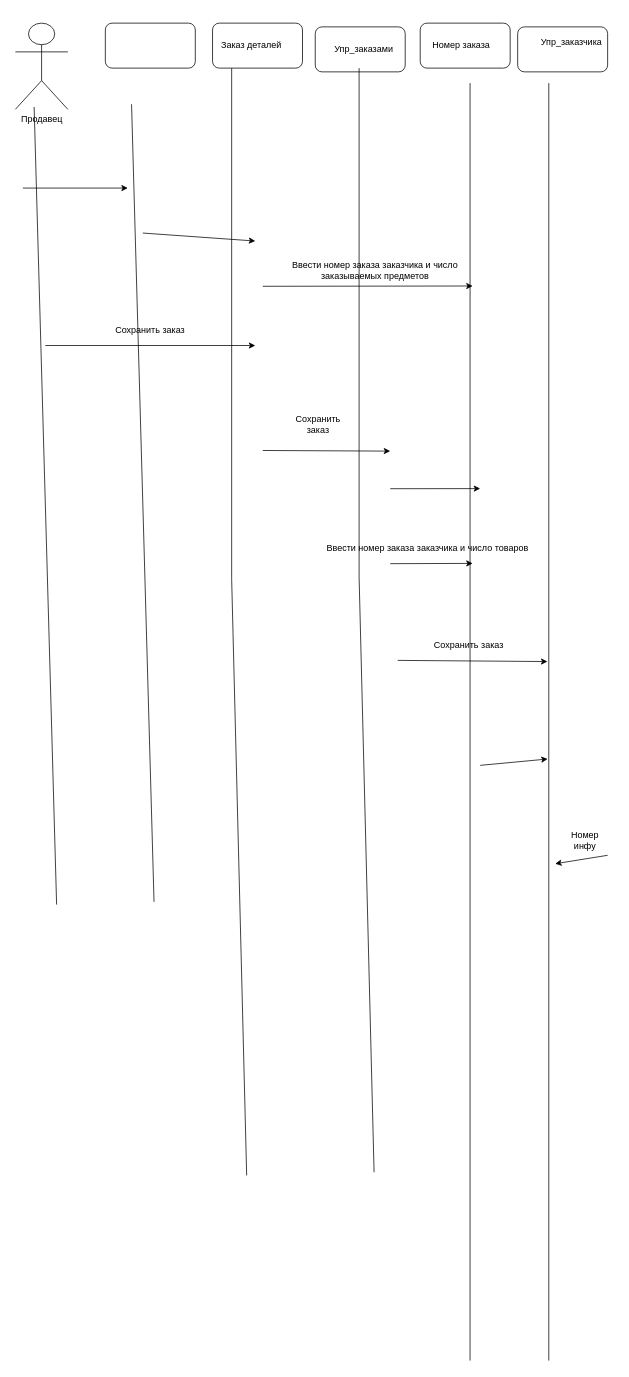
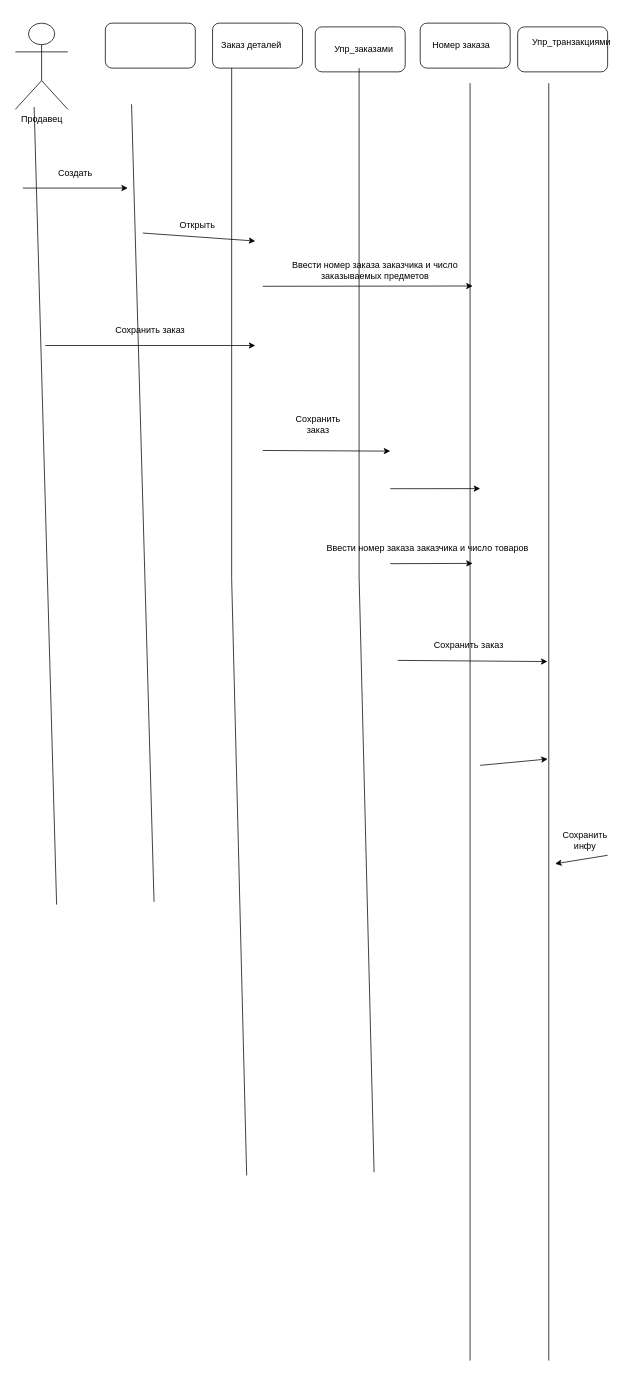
node "Упр_заказчика": label "Упр_заказчика" -> "Упр_транзакциями"
node "Создать": added
node "Открыть": added
node "Номер инфу": label "Номер инфу" -> "Сохранить инфу"
